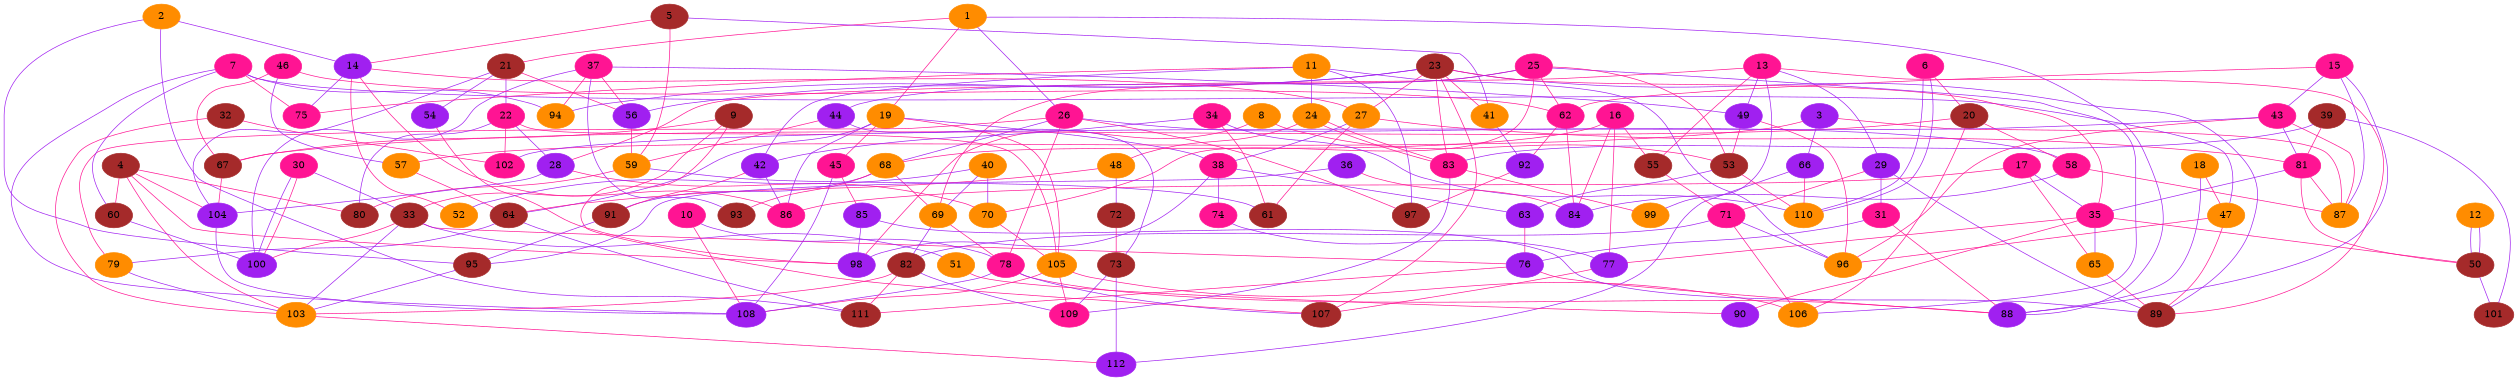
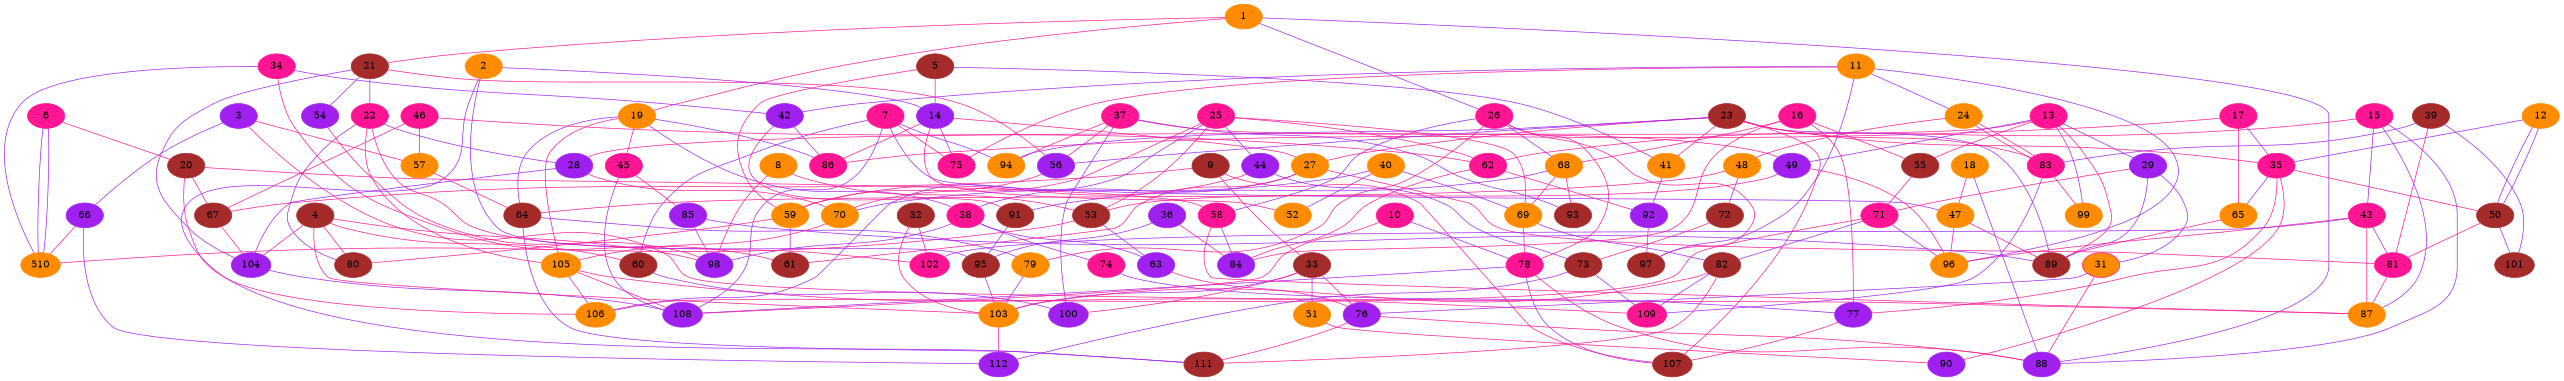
edge "37" -- "49": color purple -> deeppink
node "30": removed
edge "81" -- "35": now "12" -- "35"
node "110": label "110" -> "510"
node "31": fillcolor deeppink -> darkorange
